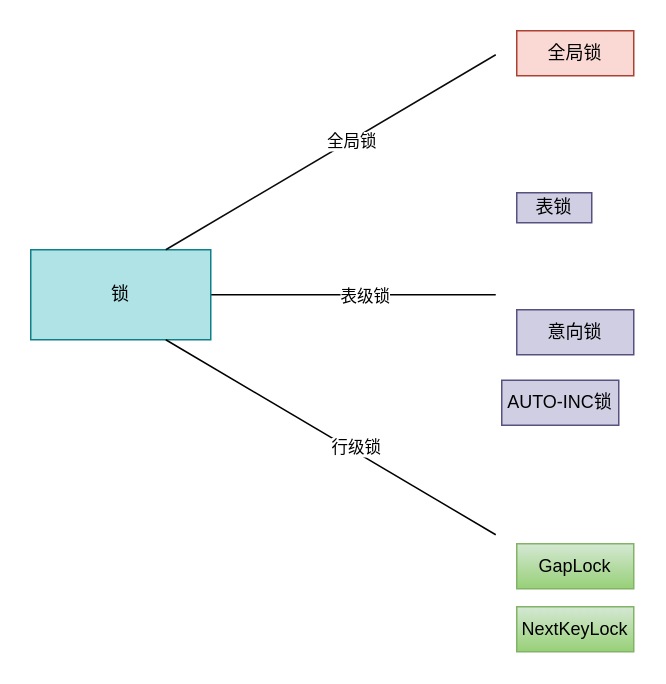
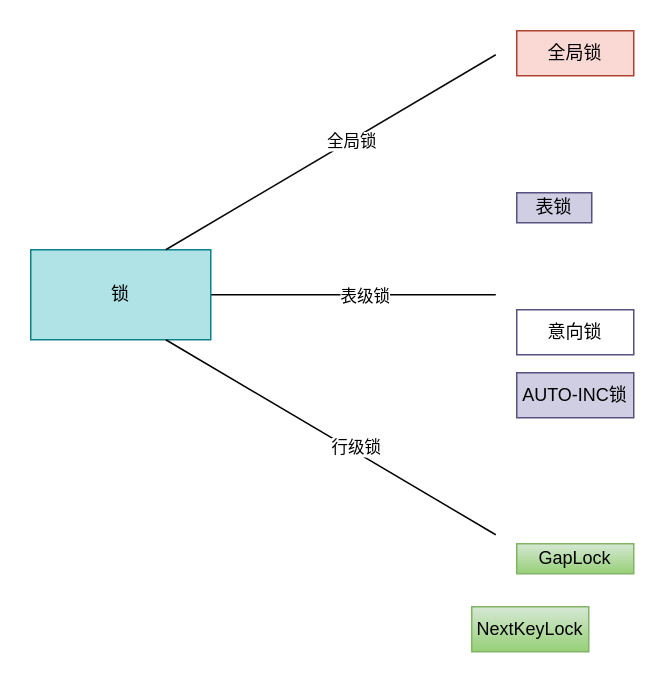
node "意向锁": fillcolor #d0cee2 -> #ffffff
node "AUTO-INC锁": moved (560, 403) -> (575, 395)
node "GapLock": size 117x45 -> 117x30
node "NextKeyLock": moved (575, 629) -> (530, 629)
